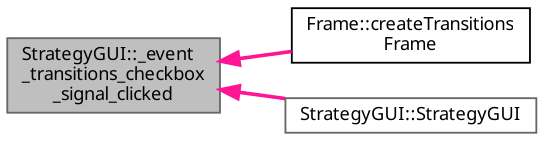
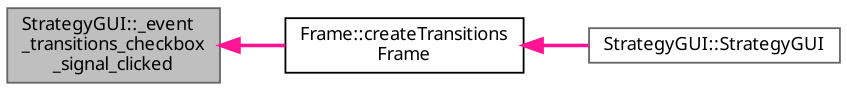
edge "StrategyGUI::StrategyGUI" -> "StrategyGUI::_event _transitions_checkbox _signal_clicked": now "StrategyGUI::StrategyGUI" -> "Frame::createTransitions Frame"
